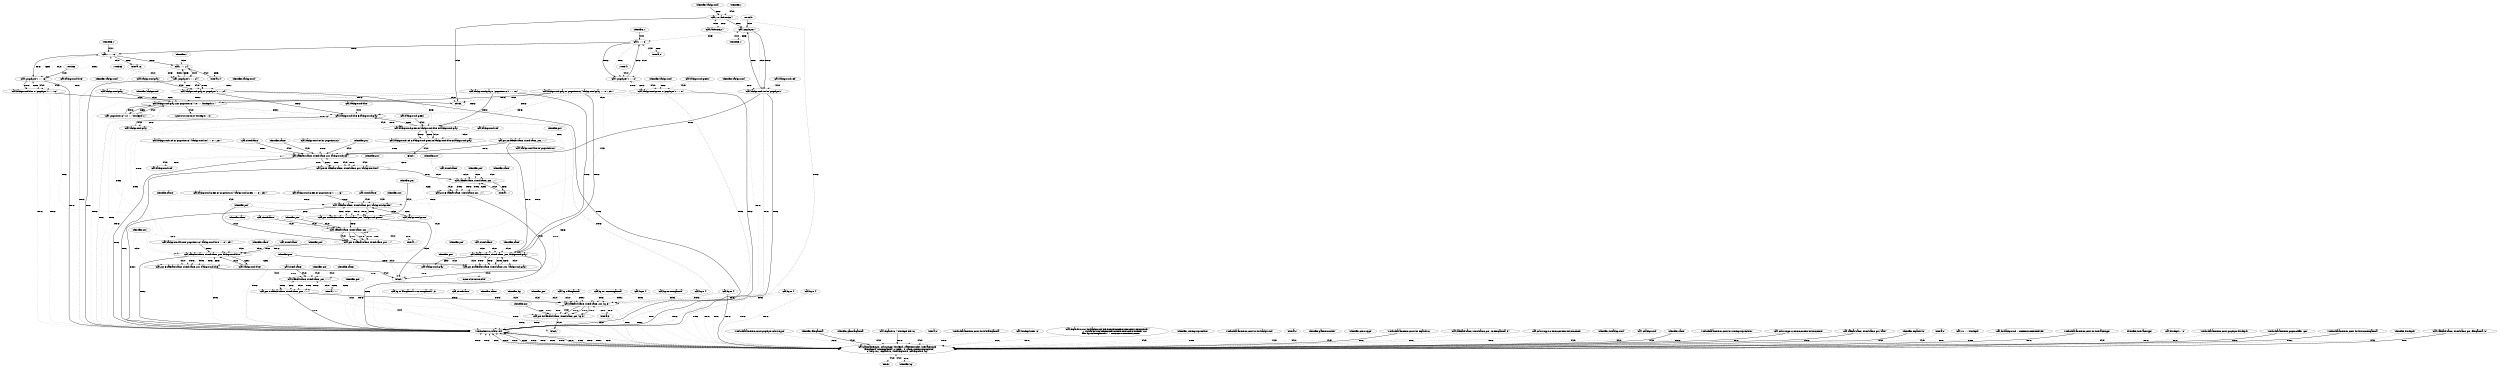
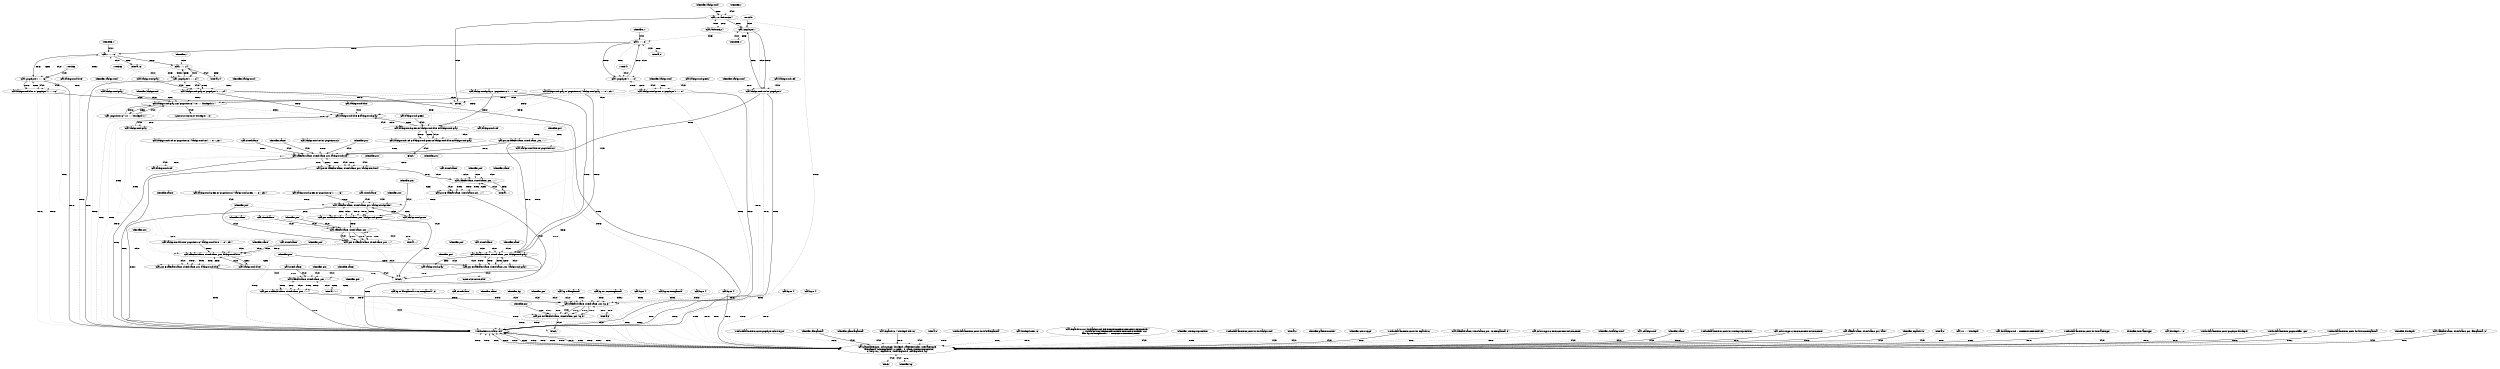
edge "(Call,background.green = background.blue = background.gray)" -> "(Call,safecatn(name, sizeof name, pos, background.green))": now "(Call,background.green = background.blue = background.gray)" -> "(Call,background.blue = (png_uint_16)r)"
edge "(Call,safecatn(name, sizeof name, pos, background.blue))" -> "(MethodReturn,static void)": removed, label "DDG:"
